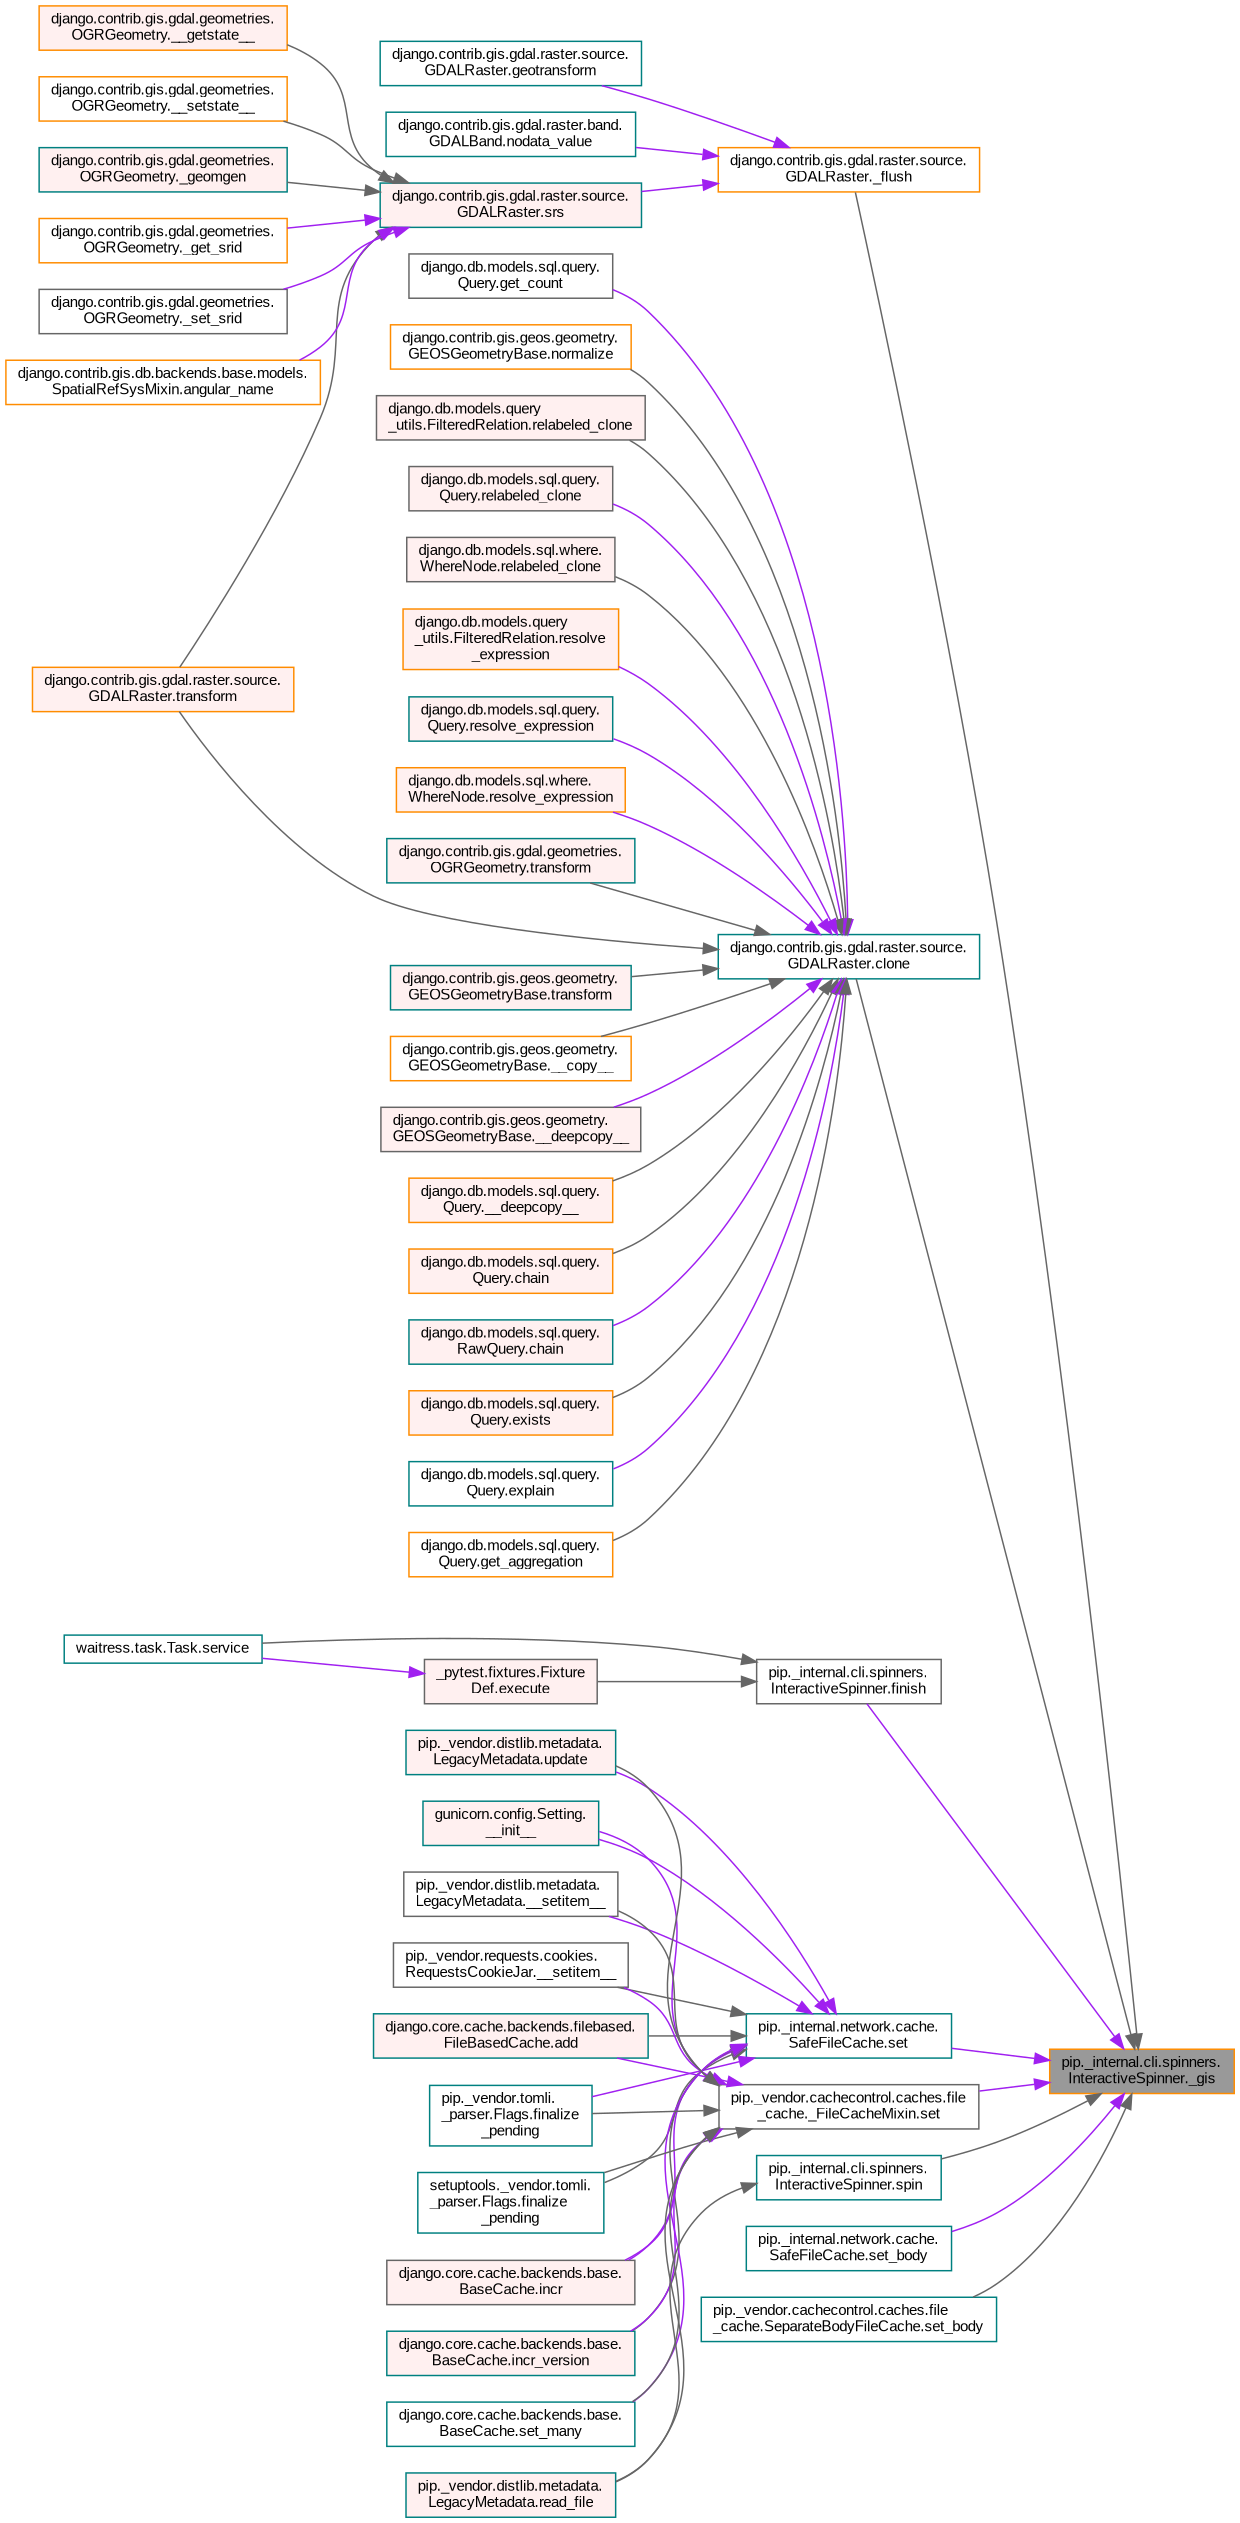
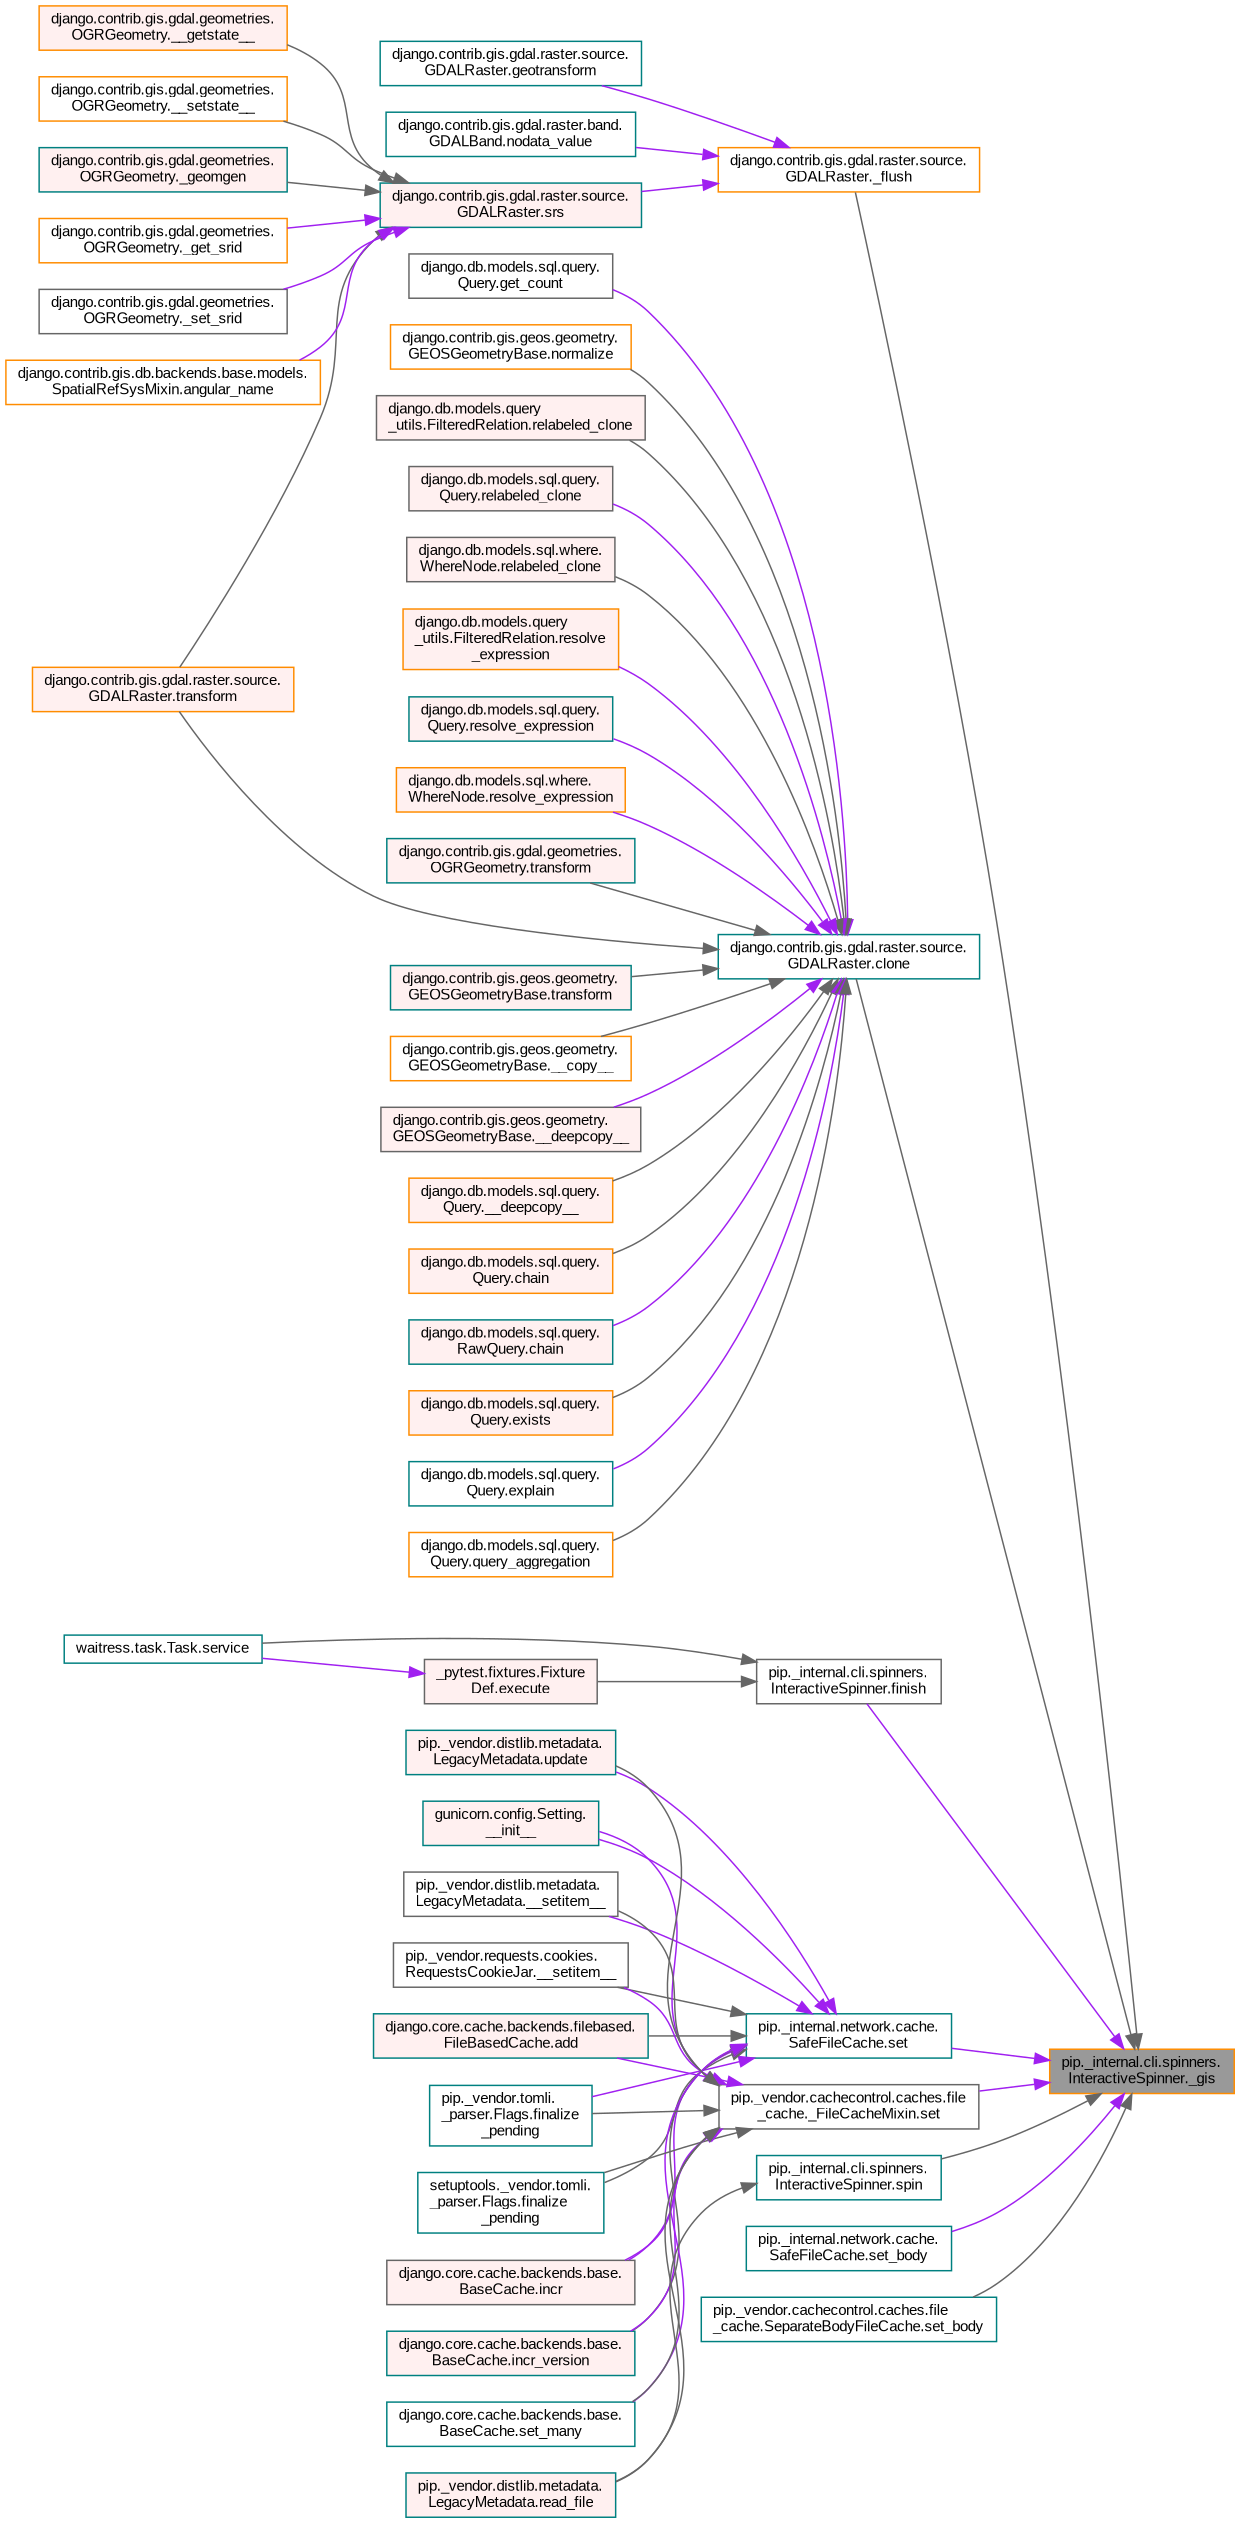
node "django.db.models.sql.query. Query.get_aggregation": label "django.db.models.sql.query. Query.get_aggregation" -> "django.db.models.sql.query. Query.query_aggregation"
